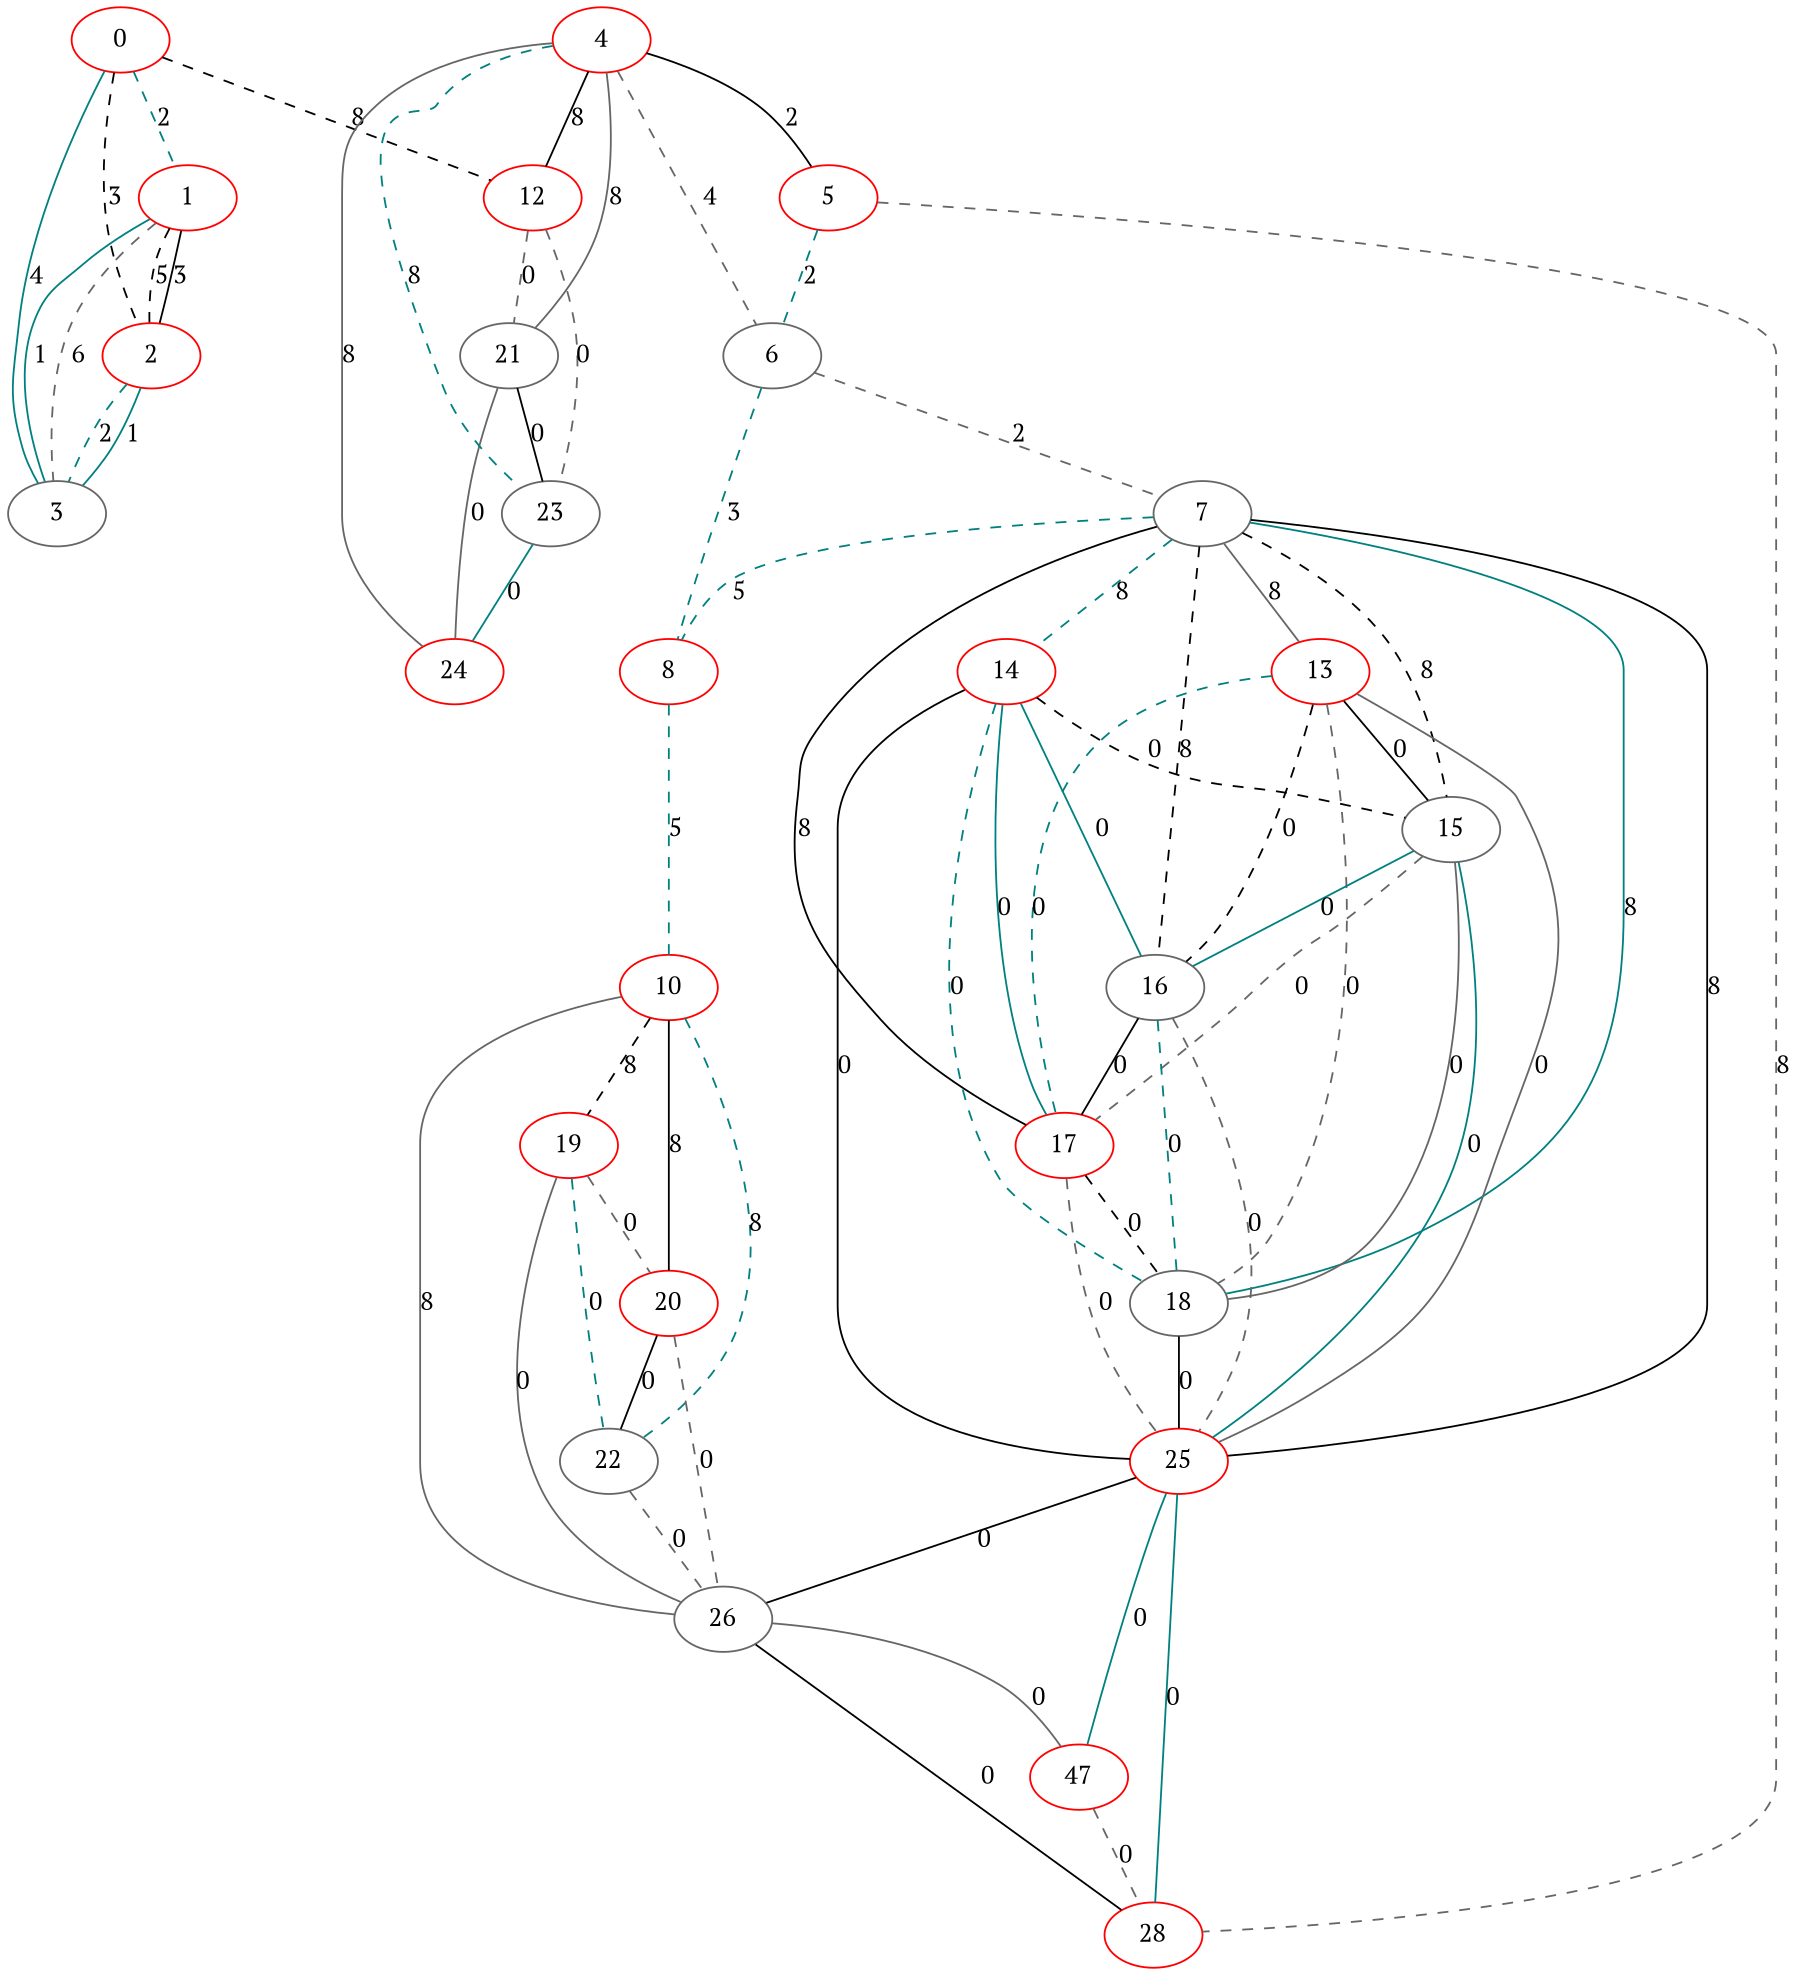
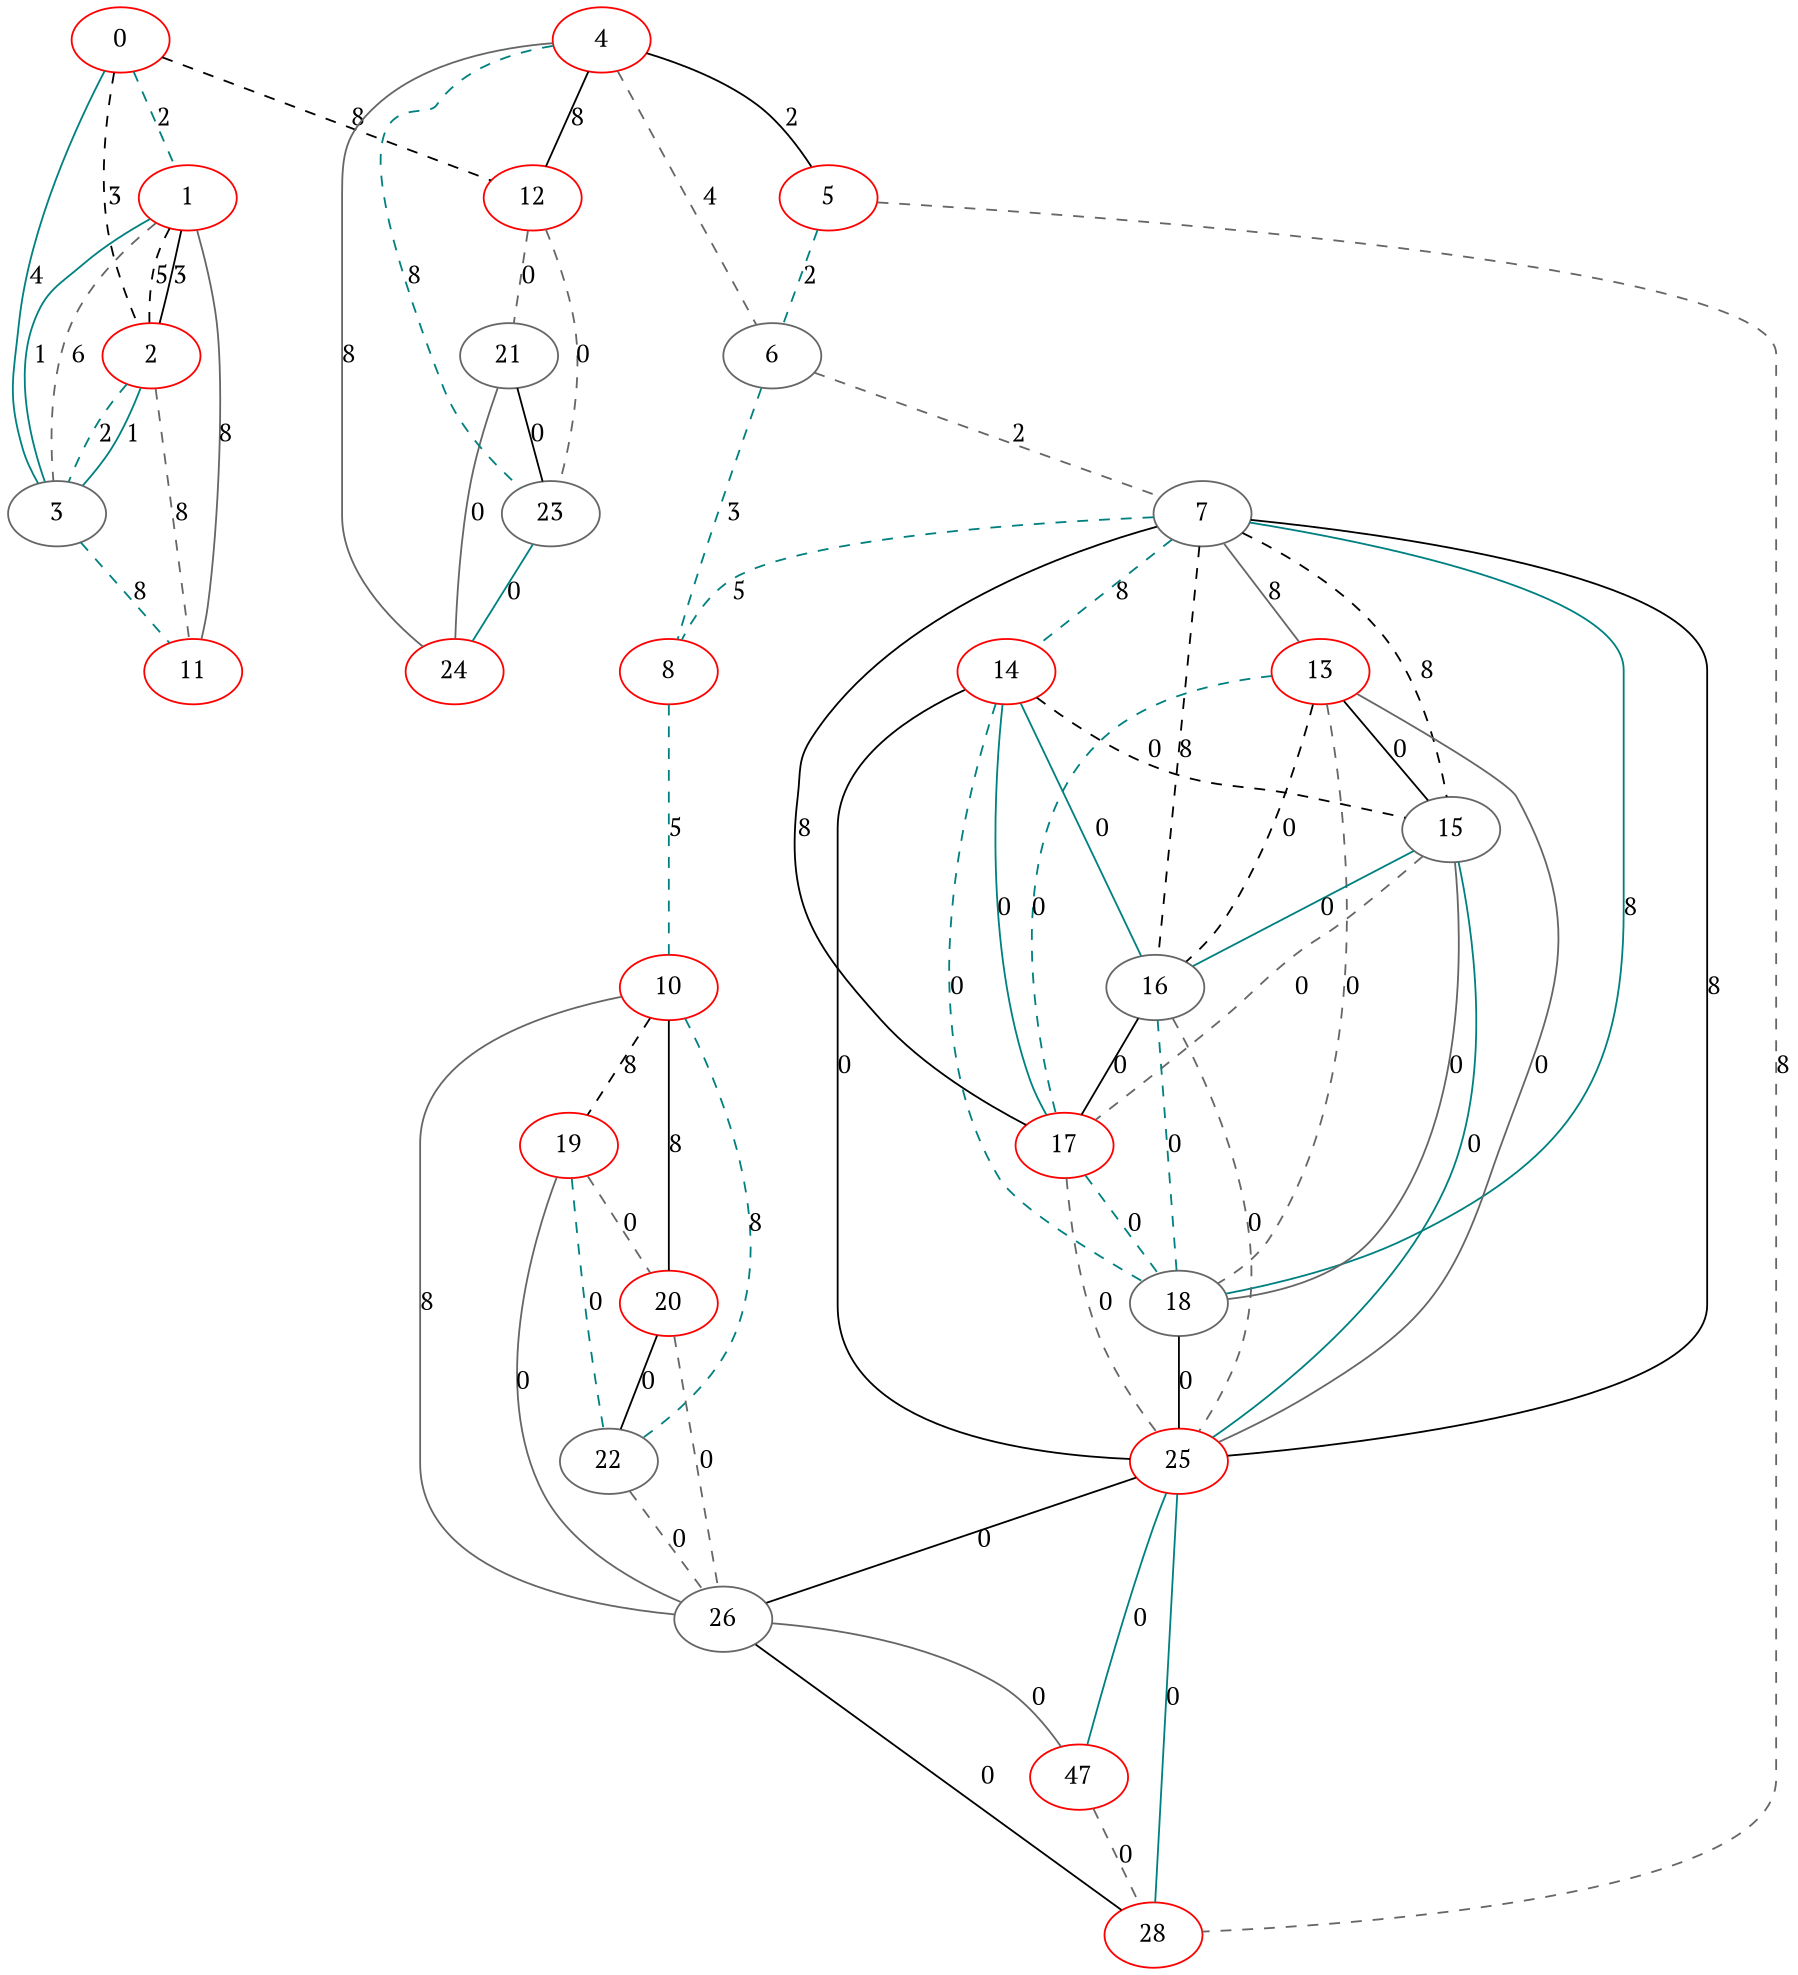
edge "4" -- "21": removed, label "8"
node "11": added
edge "17" -- "18": color black -> teal
